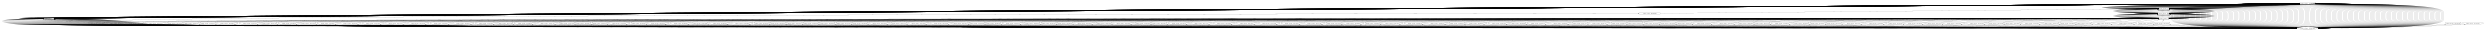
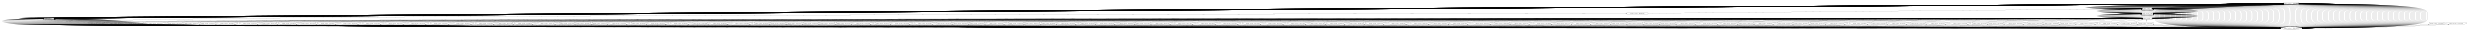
node "loaded values- 1092964282": removed
